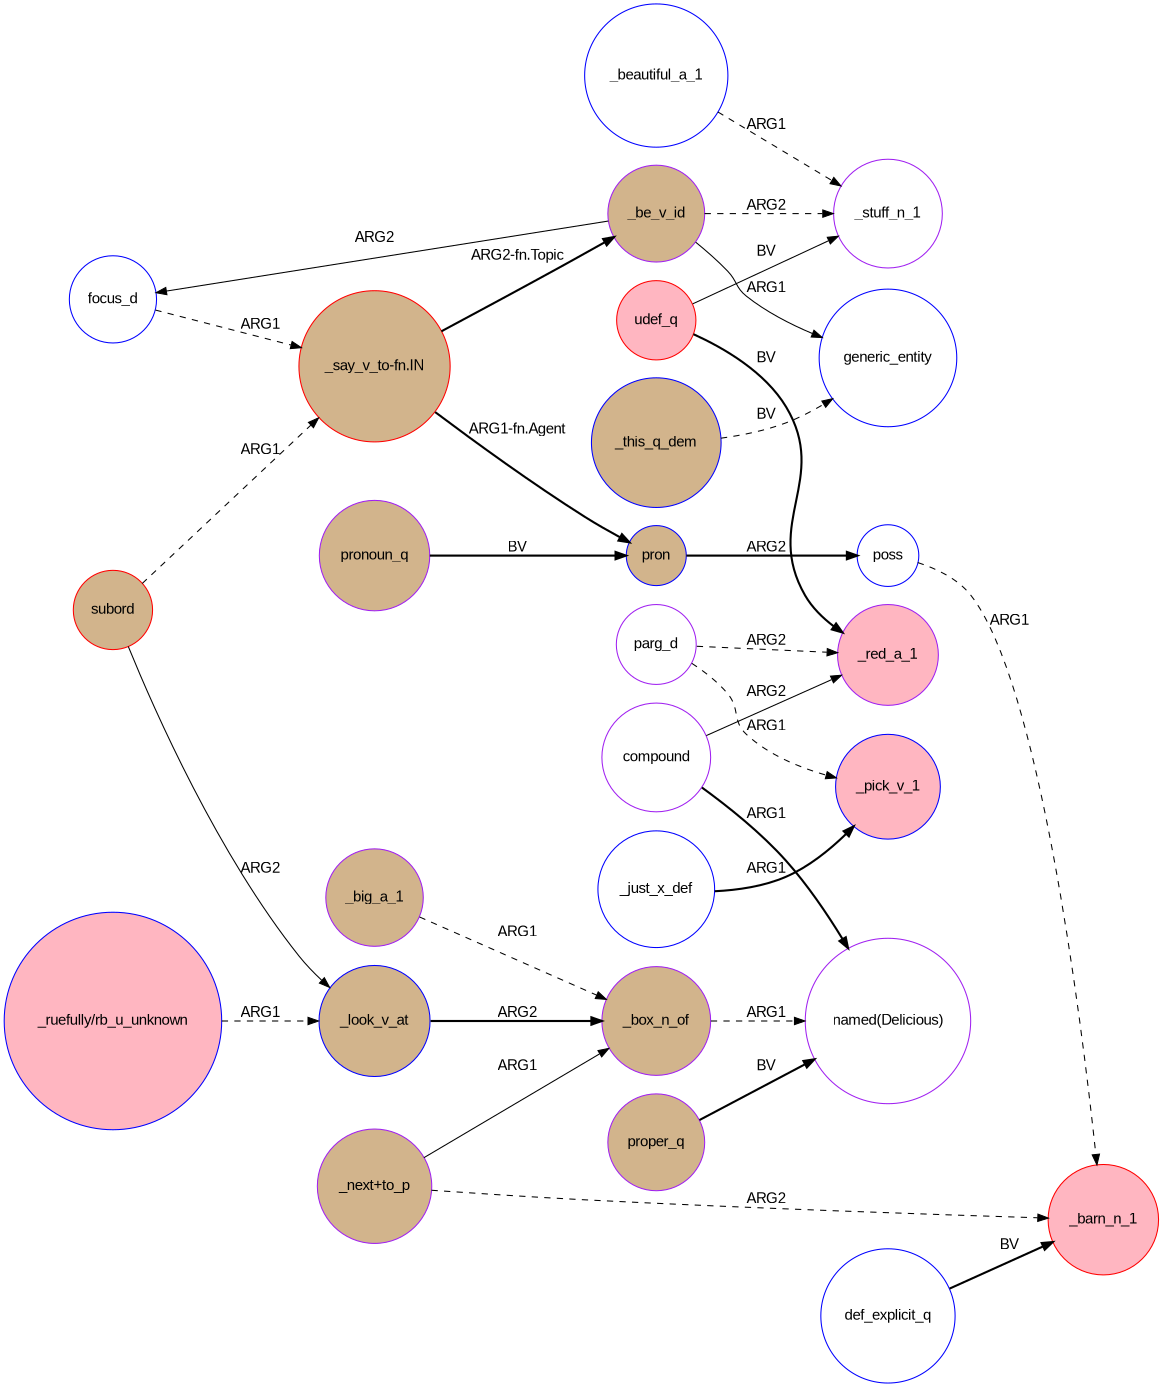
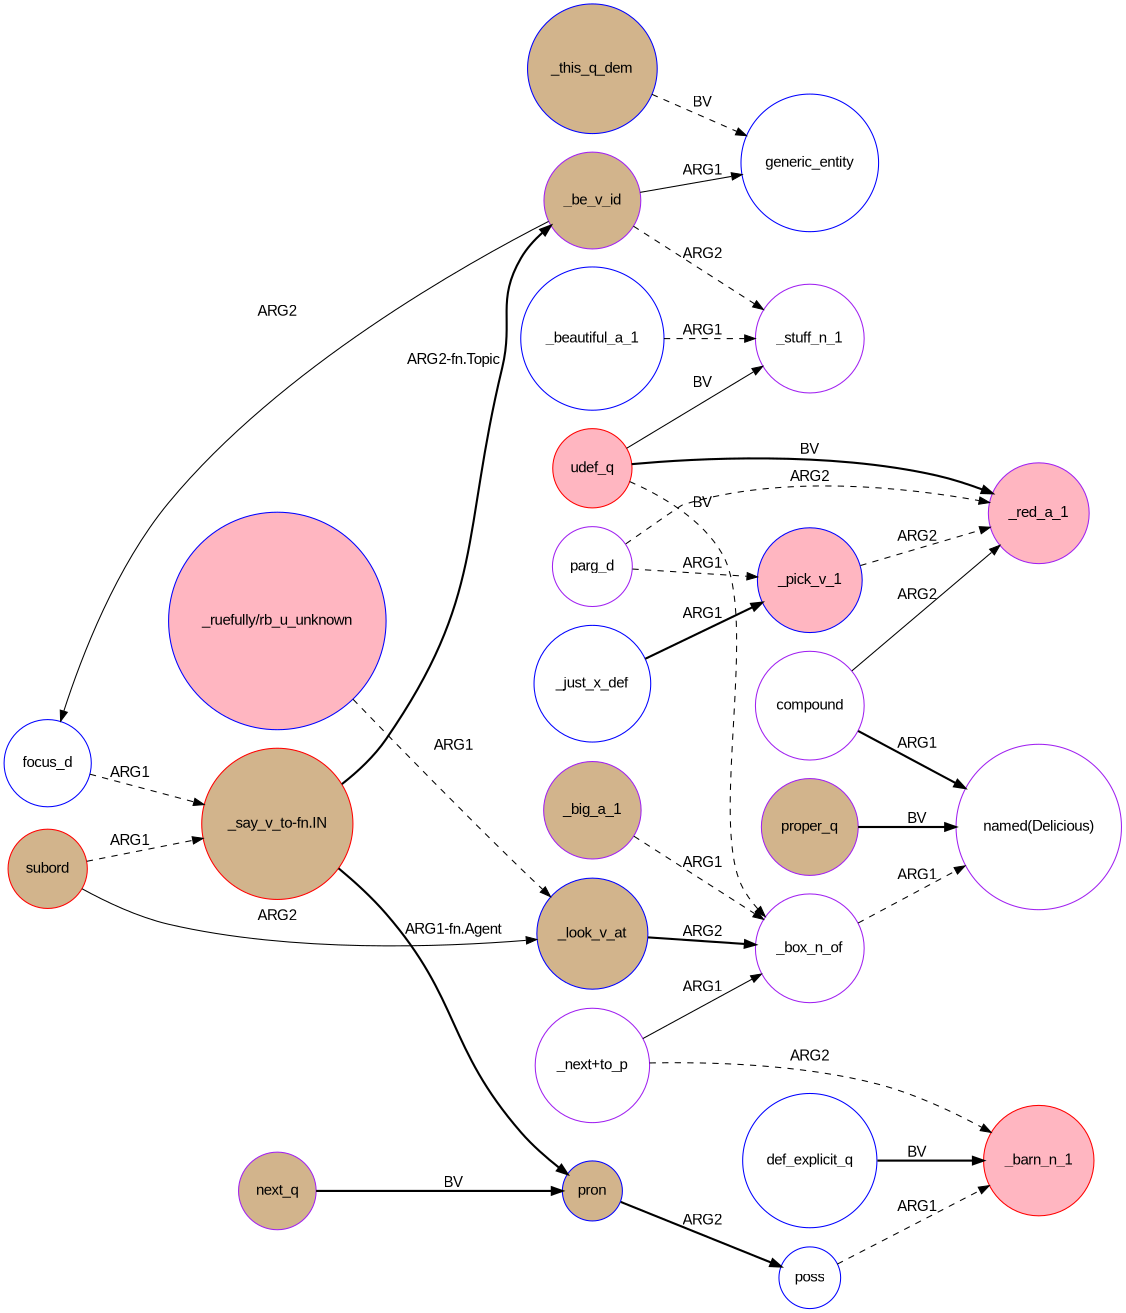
edge "_pick_v_1" -> "_red_a_1": added, label "ARG2"
node "pronoun_q": label "pronoun_q" -> "next_q"
edge "udef_q" -> "_box_n_of": added, label "BV"
node "_box_n_of": fillcolor tan -> white
node "_next+to_p": fillcolor tan -> white
